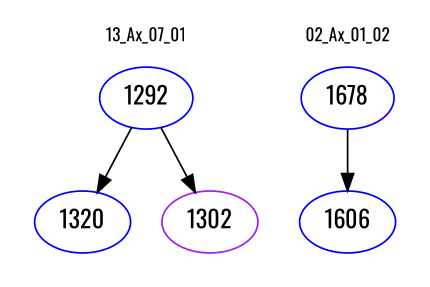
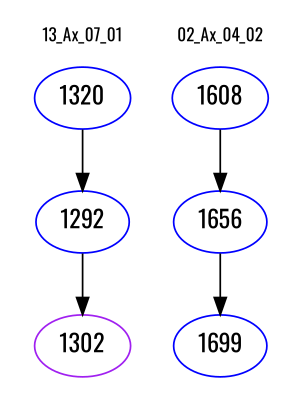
cluster "02_Ax_01_02": label "02_Ax_01_02" -> "02_Ax_04_02"
node "1678": label "1678" -> "1608"
edge "1292" -> "1320": reversed
node "1606": label "1606" -> "1656"
node "1699": added
